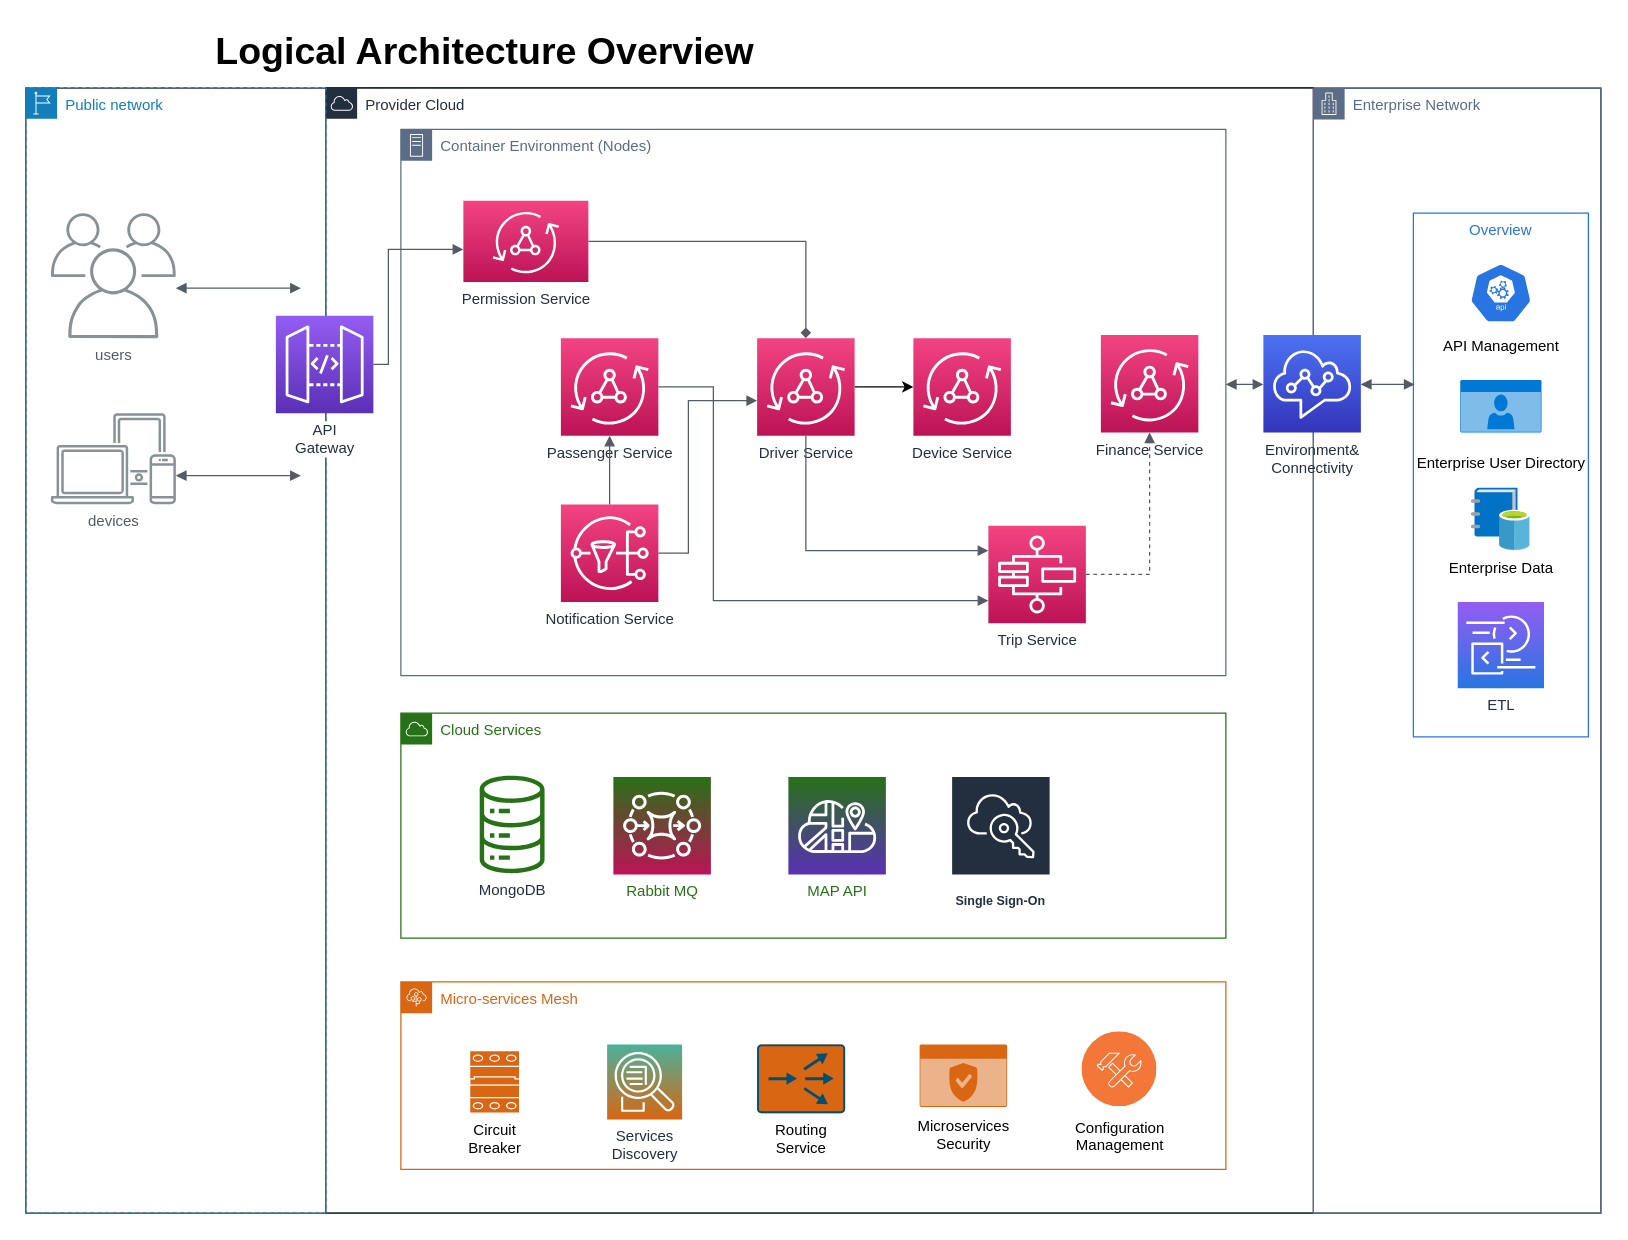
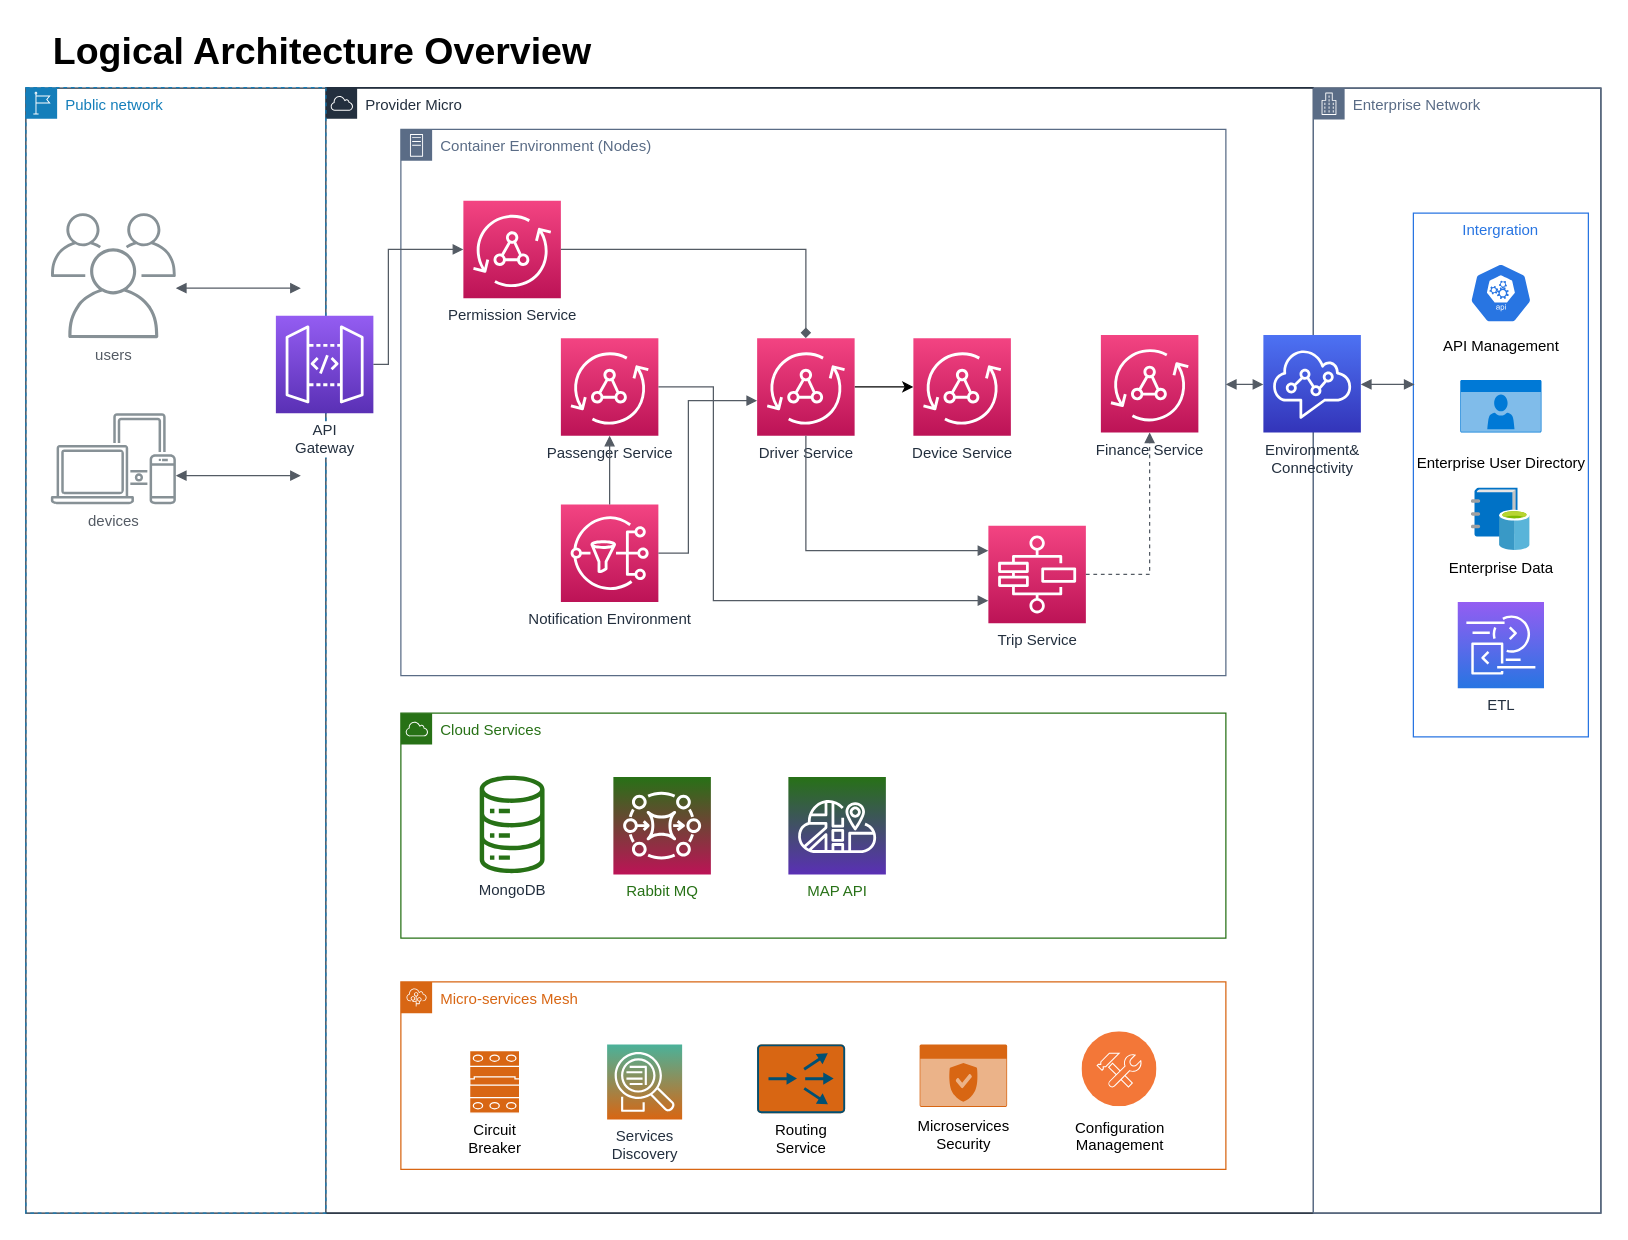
node "Logical Architecture Overview": moved (494, 51) -> (332, 51)
node "Provider Cloud": label "Provider Cloud" -> "Provider Micro"
node "Overview": label "Overview" -> "Intergration"
node "Permission Service": size 125x81 -> 98x98
node "Notification Service": label "Notification Service" -> "Notification Environment"
node "Single Sign-On": removed
